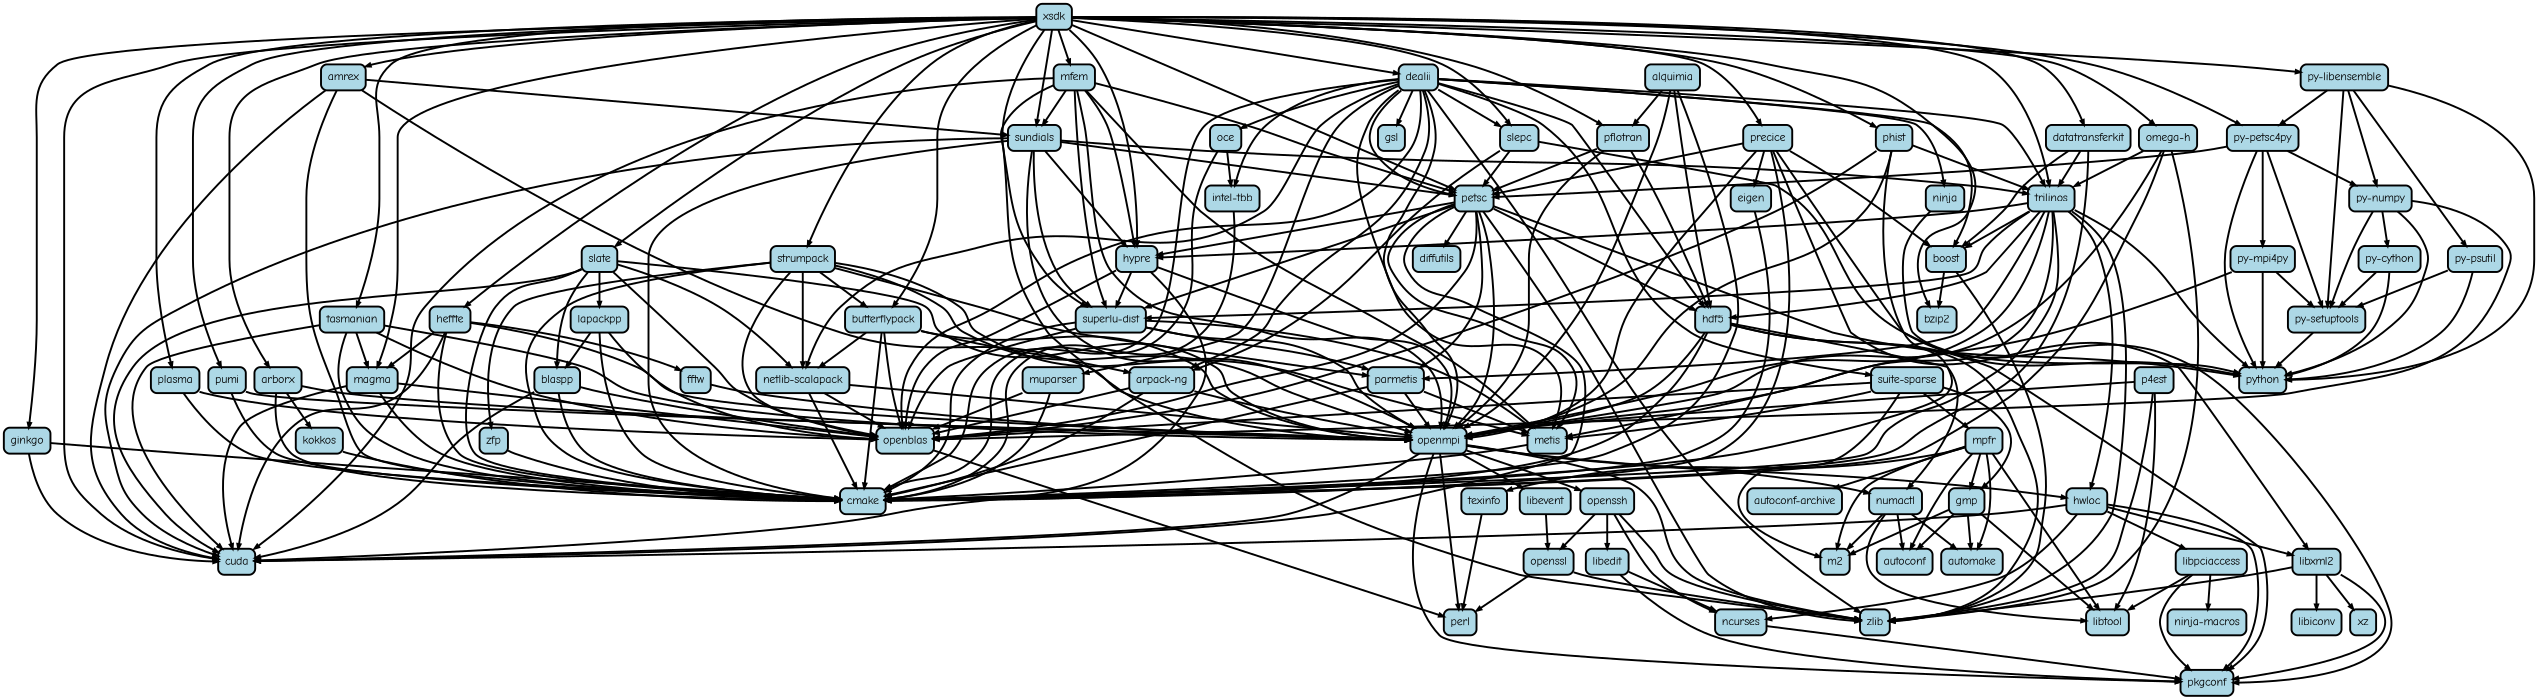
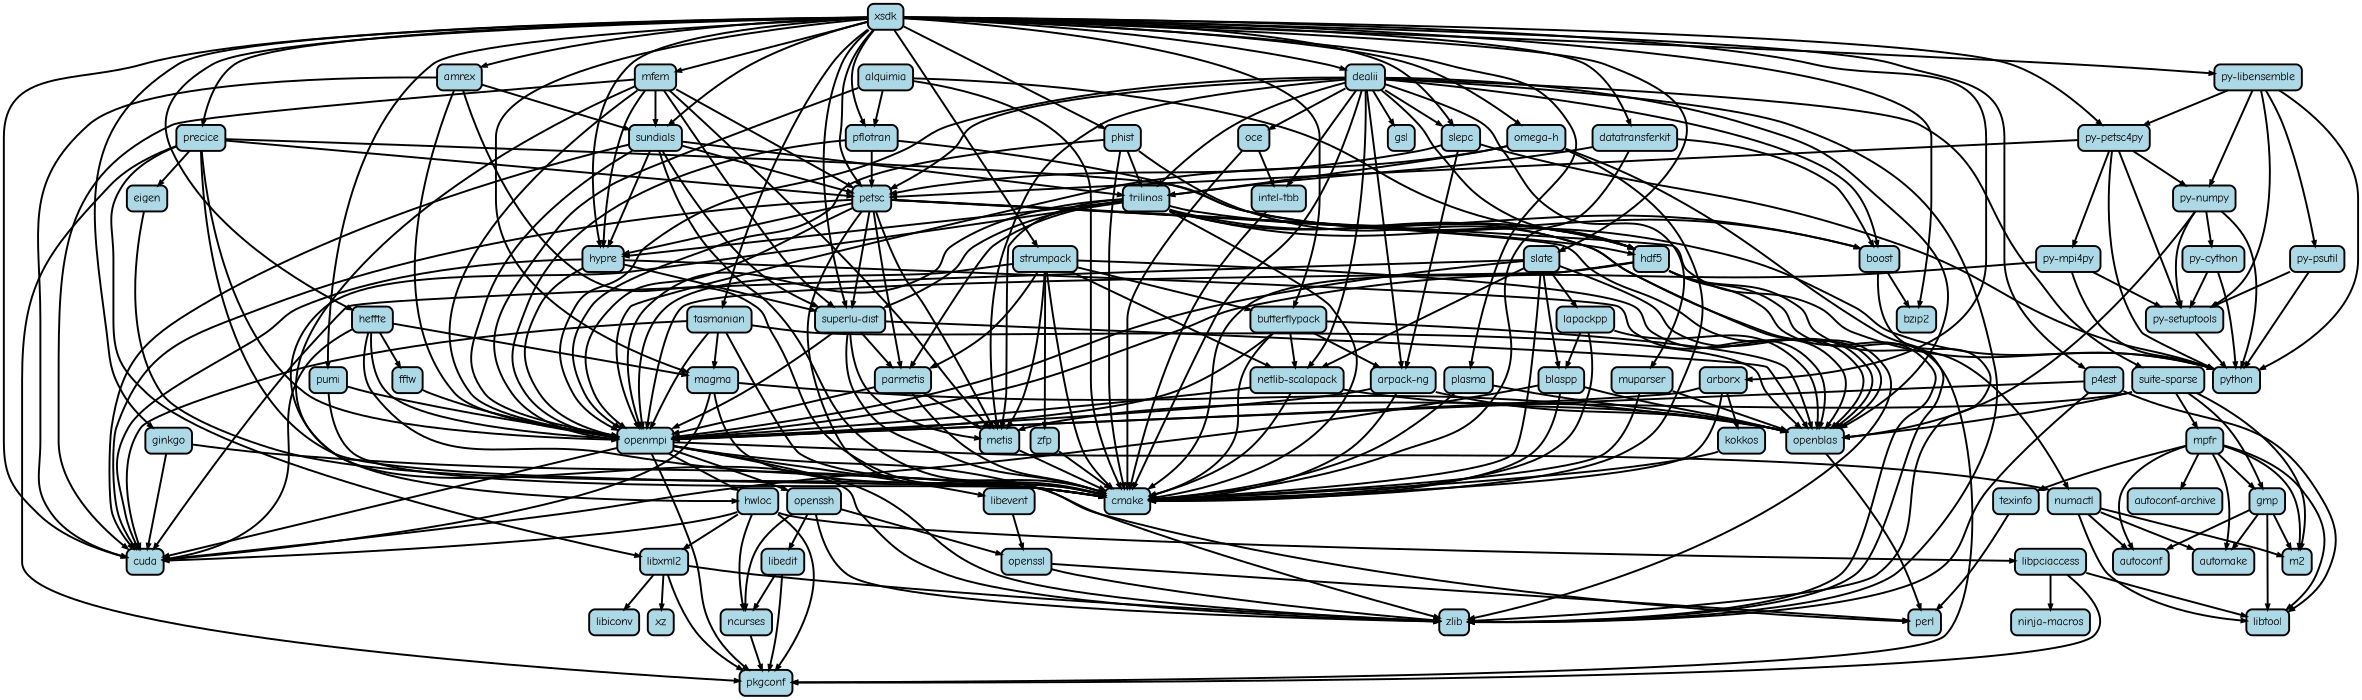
edge "xsdk" -> "trilinos": now "xsdk" -> "p4est"
node "ninja": removed
node "diffutils": removed
